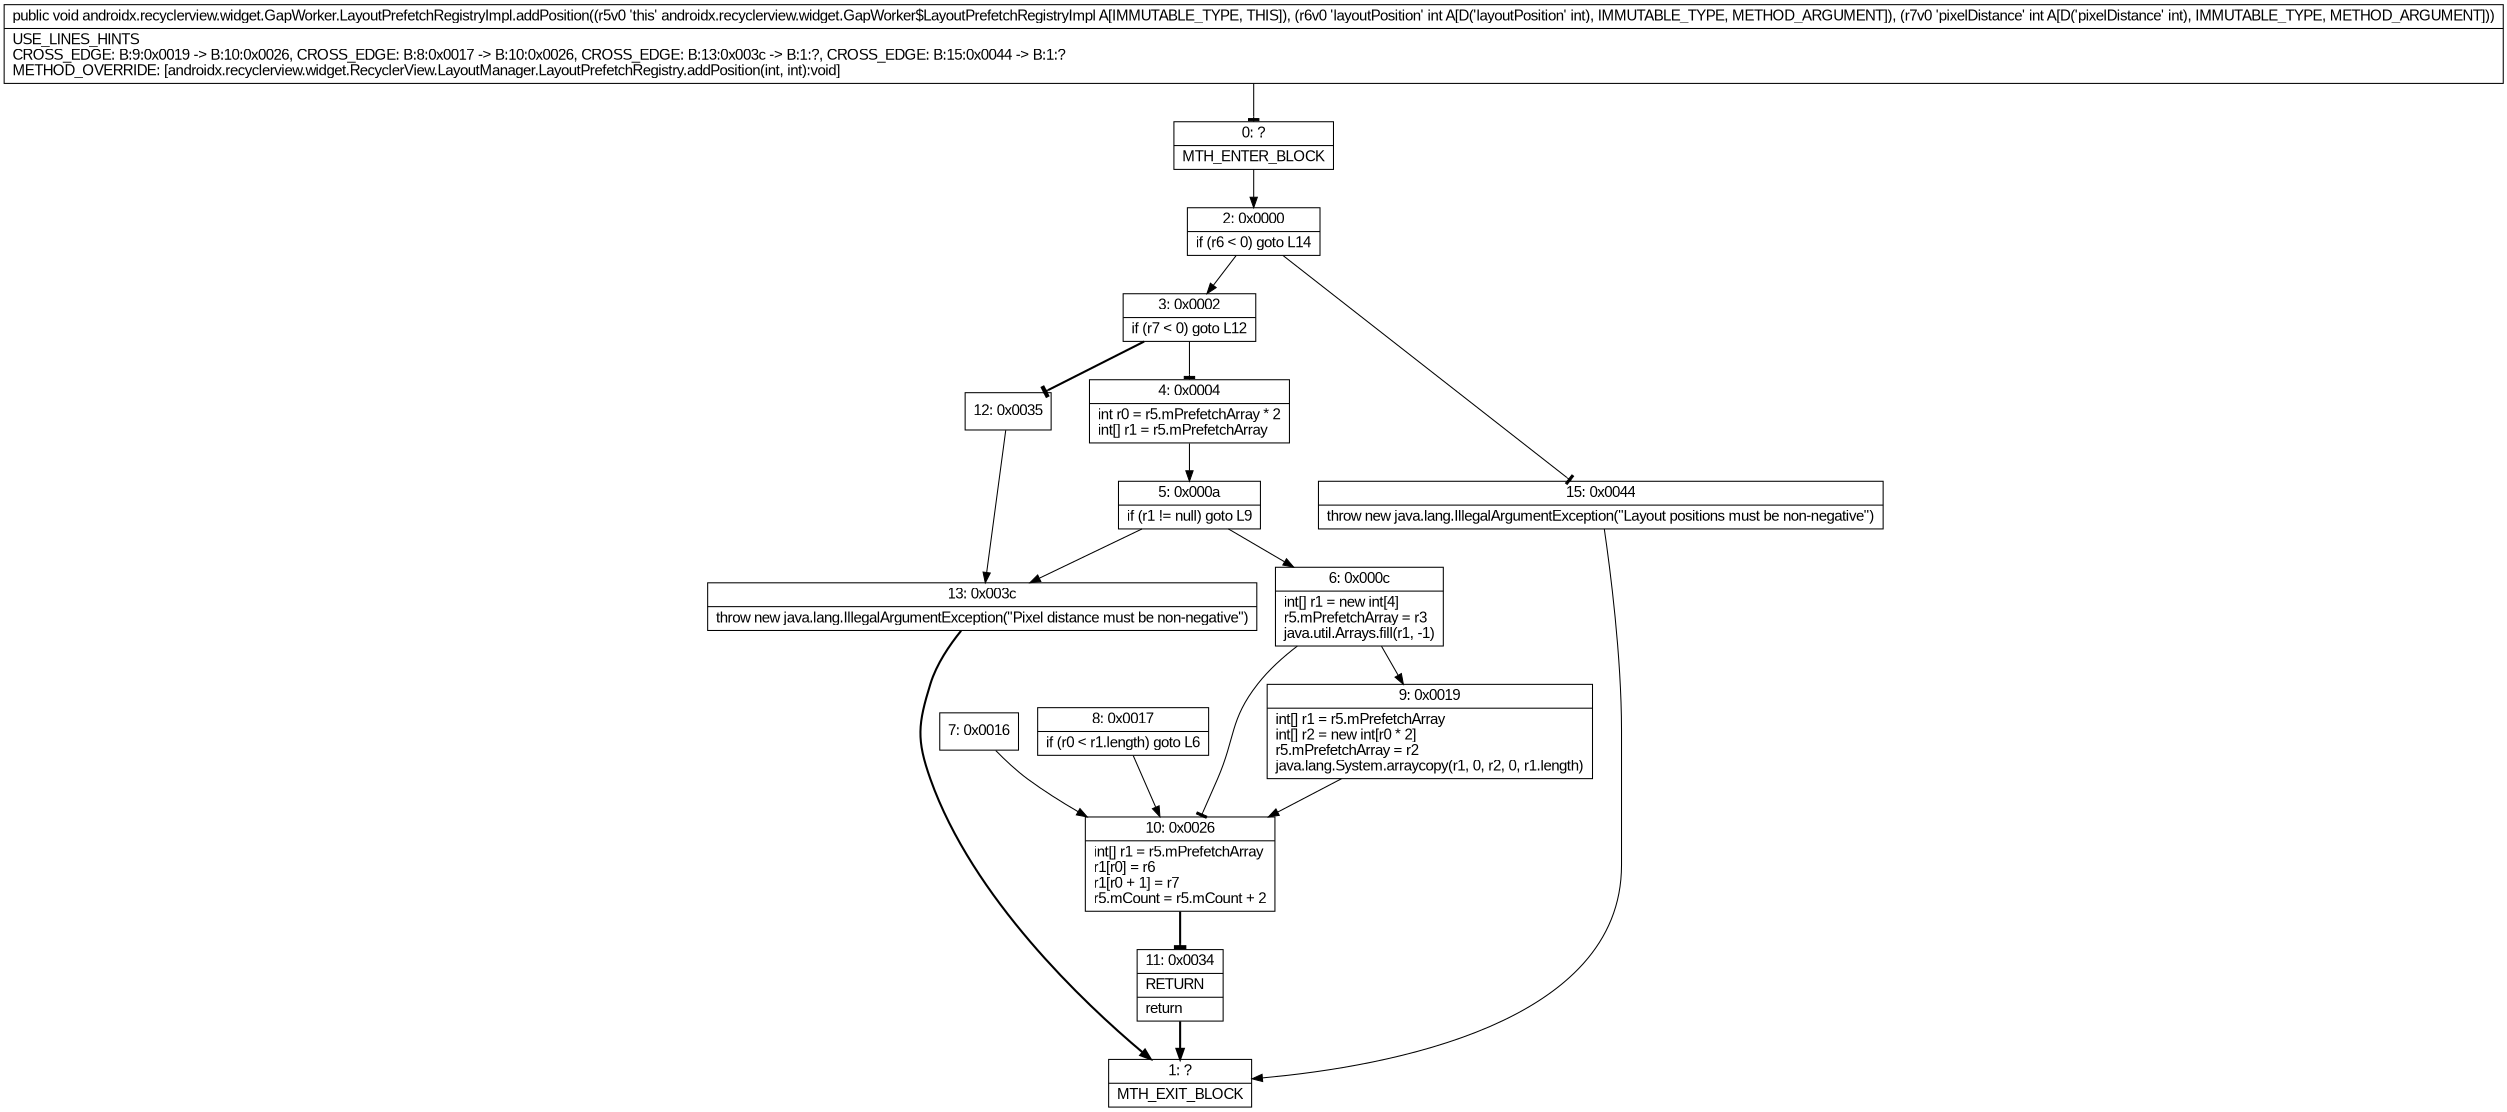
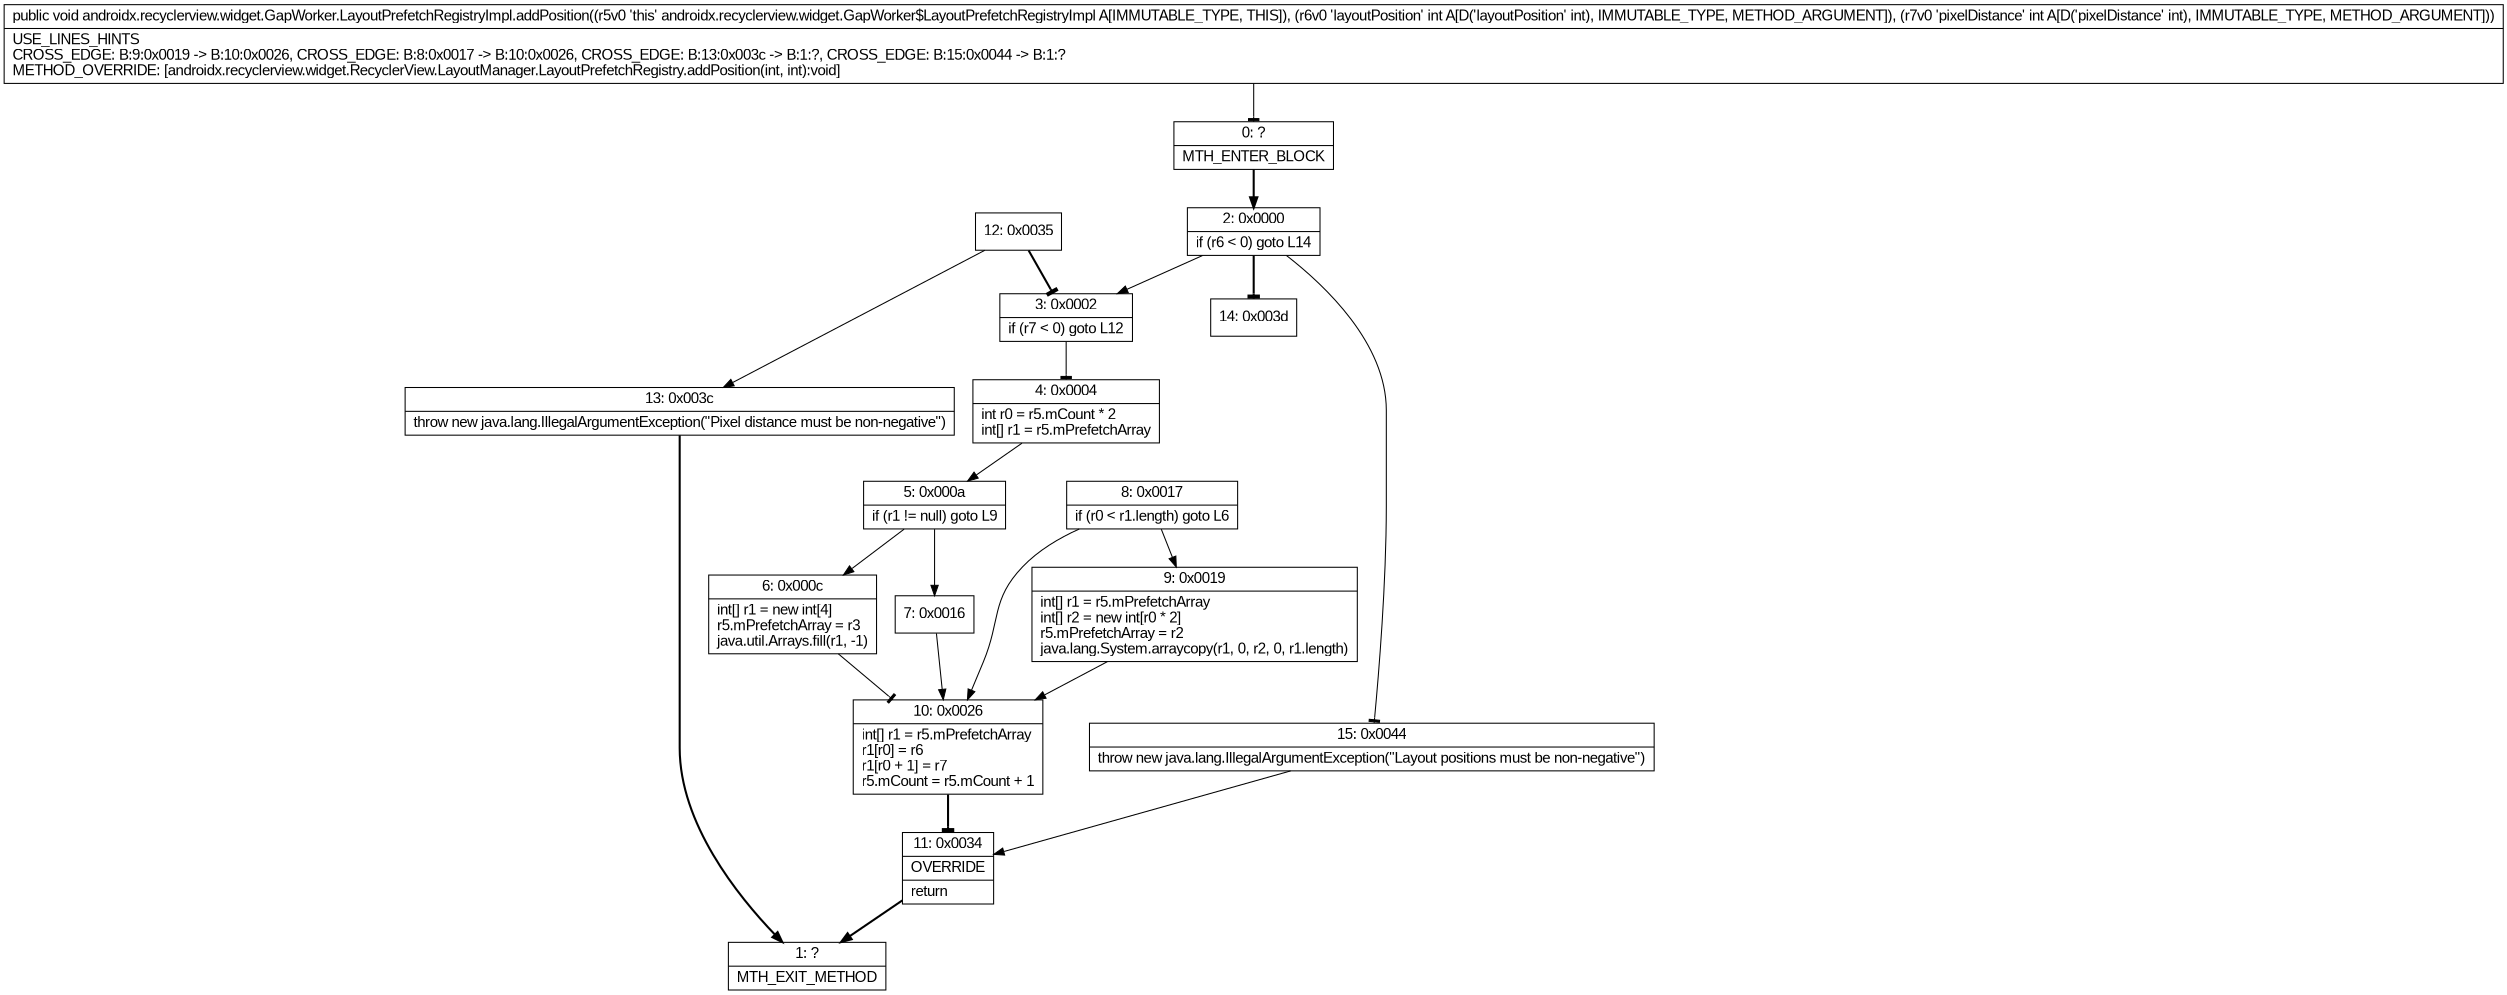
edge "0: ?" -> "2: 0x0000": style solid -> bold
node "14: 0x003d": added
edge "3: 0x0002" -> "12: 0x0035": reversed
node "4: 0x0004": text "int r0 = r5.mPrefetchArray * 2" -> "int r0 = r5.mCount * 2"
edge "5: 0x000a" -> "13: 0x003c": now "5: 0x000a" -> "7: 0x0016"
edge "6: 0x000c" -> "9: 0x0019": now "8: 0x0017" -> "9: 0x0019"
node "10: 0x0026": text "r5.mCount = r5.mCount + 2" -> "r5.mCount = r5.mCount + 1"
edge "15: 0x0044" -> "1: ?": now "15: 0x0044" -> "11: 0x0034"
node "11: 0x0034": text "RETURN" -> "OVERRIDE"
node "1: ?": text "MTH_EXIT_BLOCK" -> "MTH_EXIT_METHOD"
